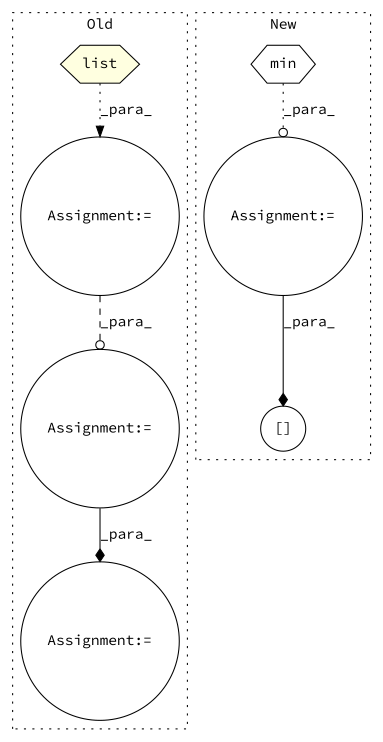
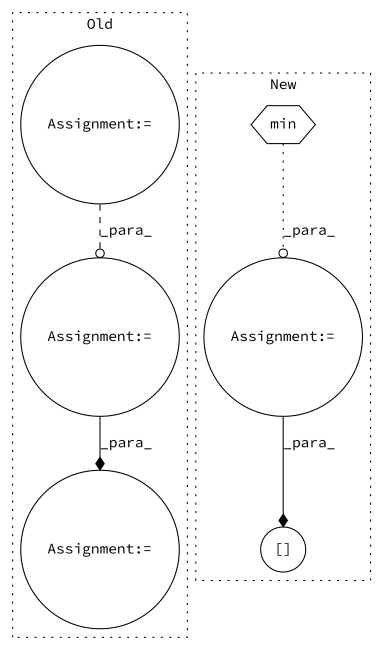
node "list": removed
